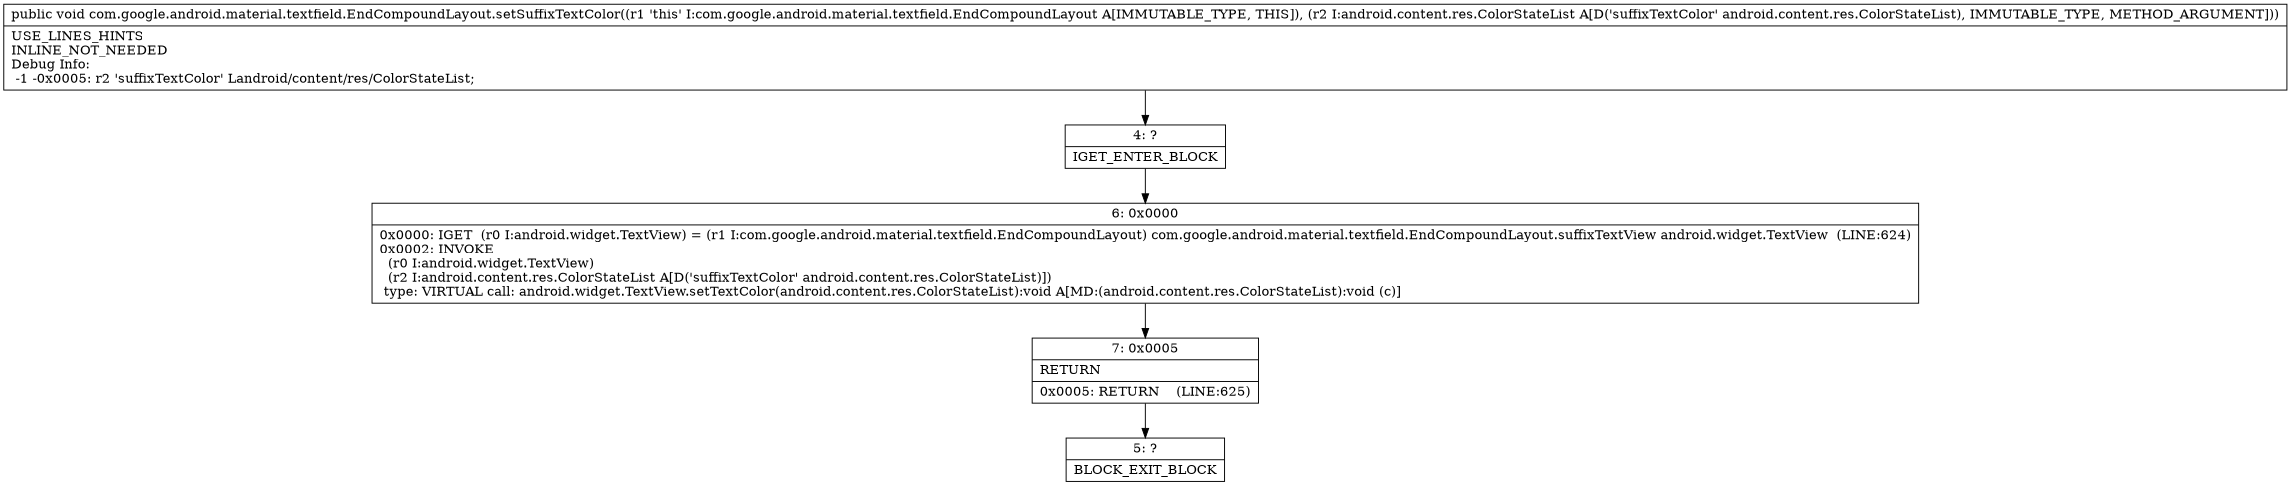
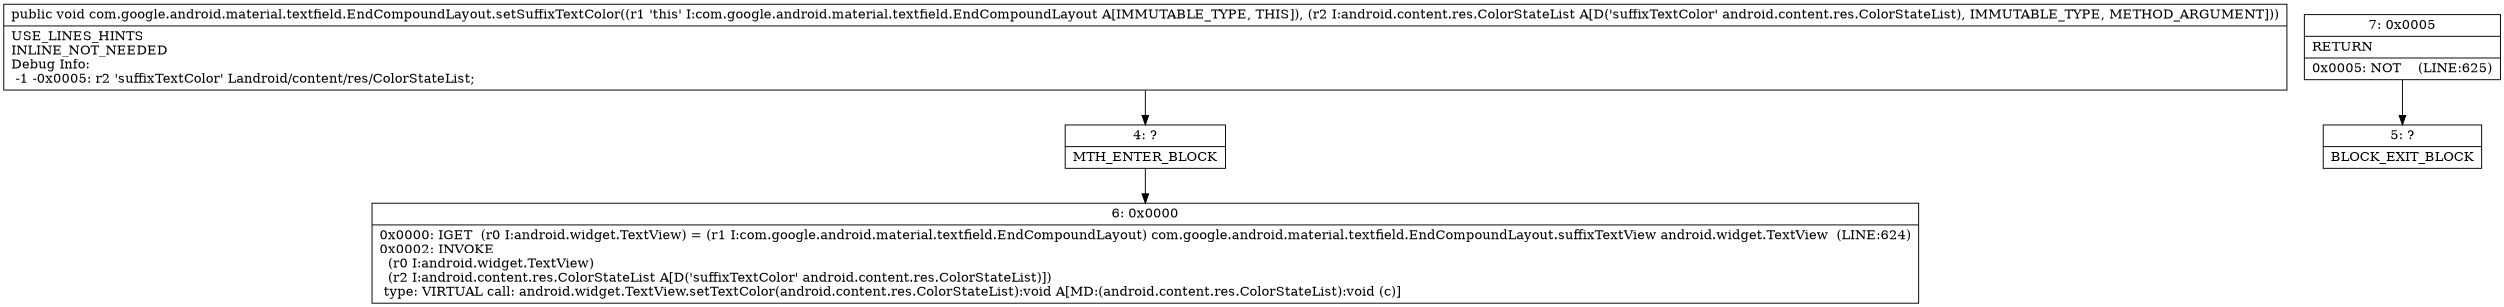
node "4: ?": text "IGET_ENTER_BLOCK" -> "MTH_ENTER_BLOCK"
edge "6: 0x0000" -> "7: 0x0005": removed
node "7: 0x0005": text "0x0005: RETURN    (LINE:625)" -> "0x0005: NOT    (LINE:625)"
